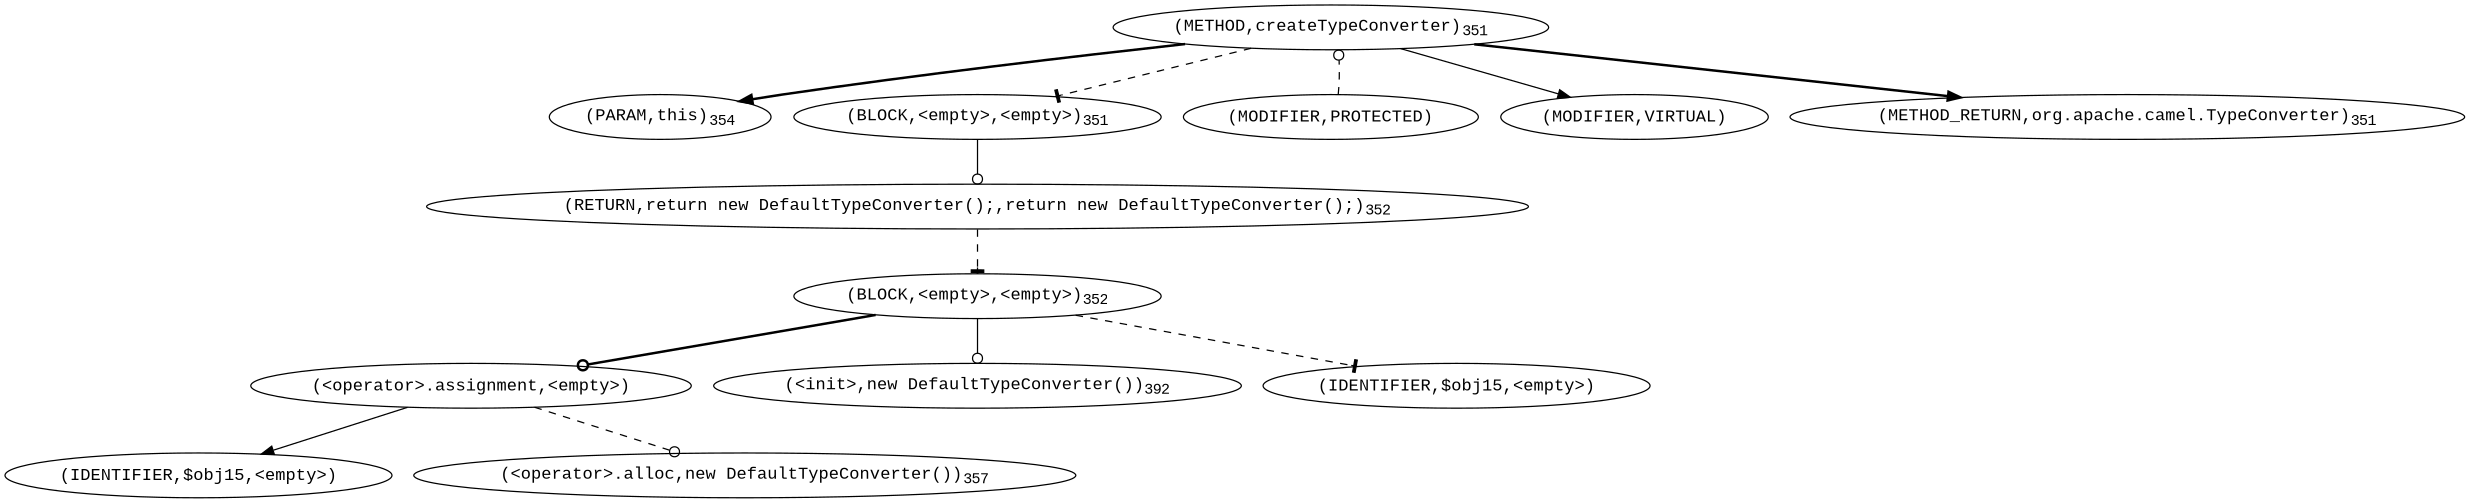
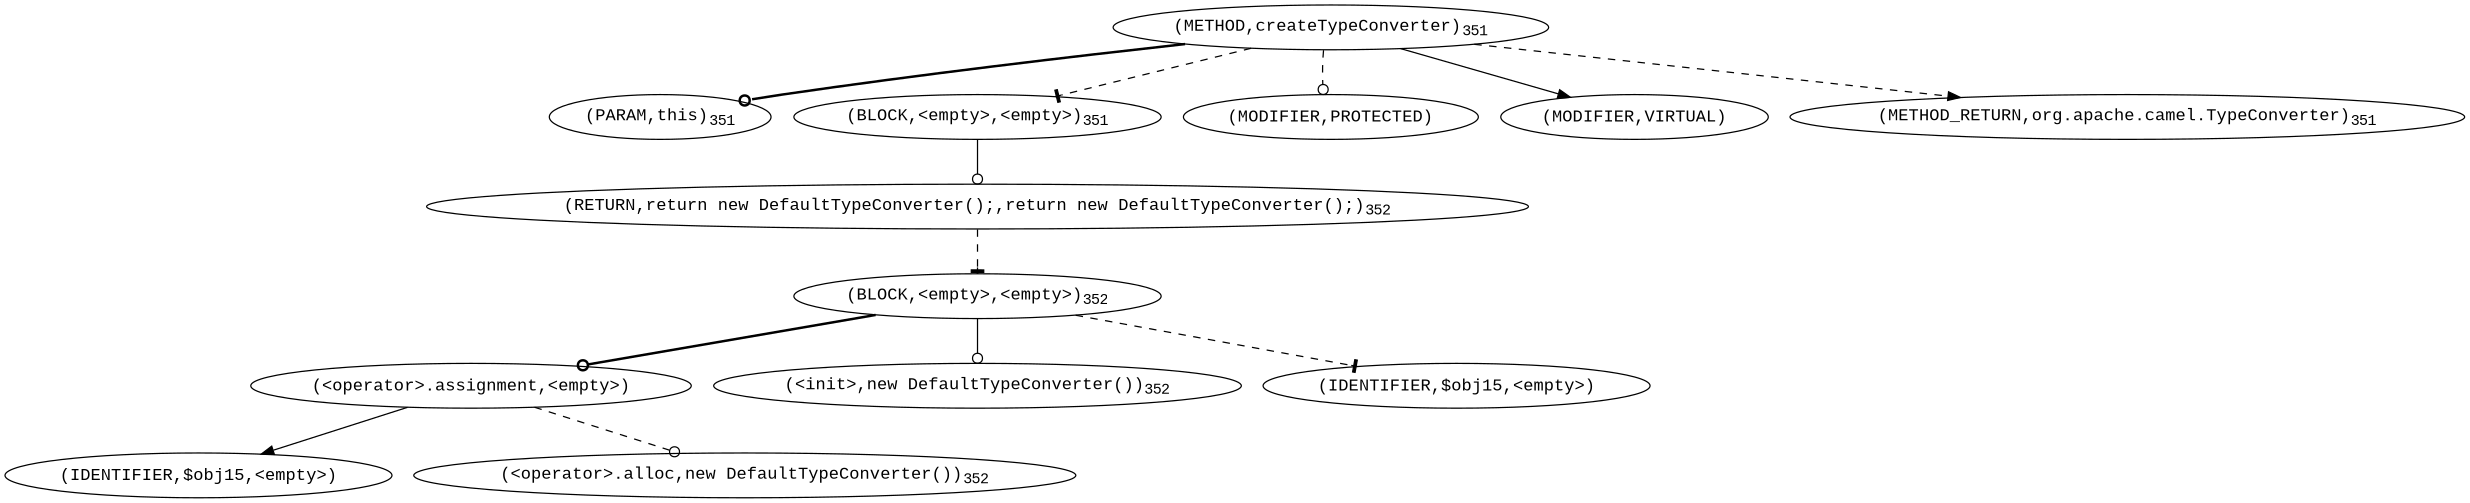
edge "(METHOD,createTypeConverter)" -> "(PARAM,this)": arrowhead normal -> odot
edge "(METHOD,createTypeConverter)" -> "(METHOD_RETURN,org.apache.camel.TypeConverter)": style bold -> dashed
edge "(MODIFIER,PROTECTED)" -> "(METHOD,createTypeConverter)": reversed
node "(PARAM,this)": text "354" -> "351"
node "(<init>,new DefaultTypeConverter())": text "392" -> "352"
node "(<operator>.alloc,new DefaultTypeConverter())": text "357" -> "352"
